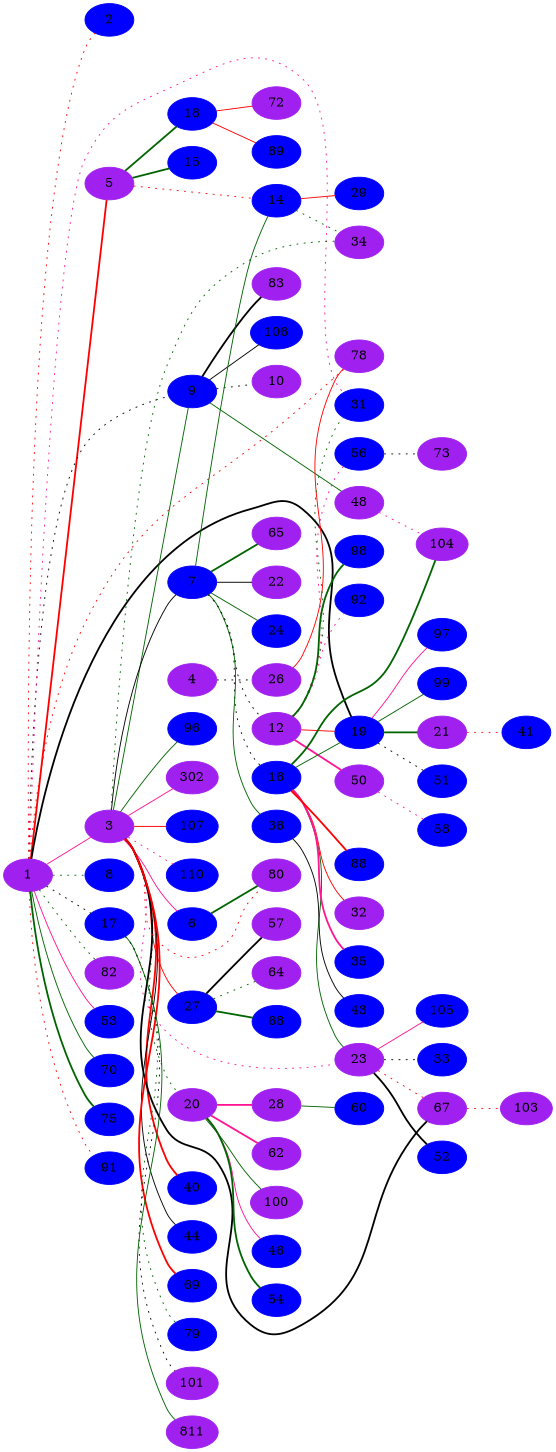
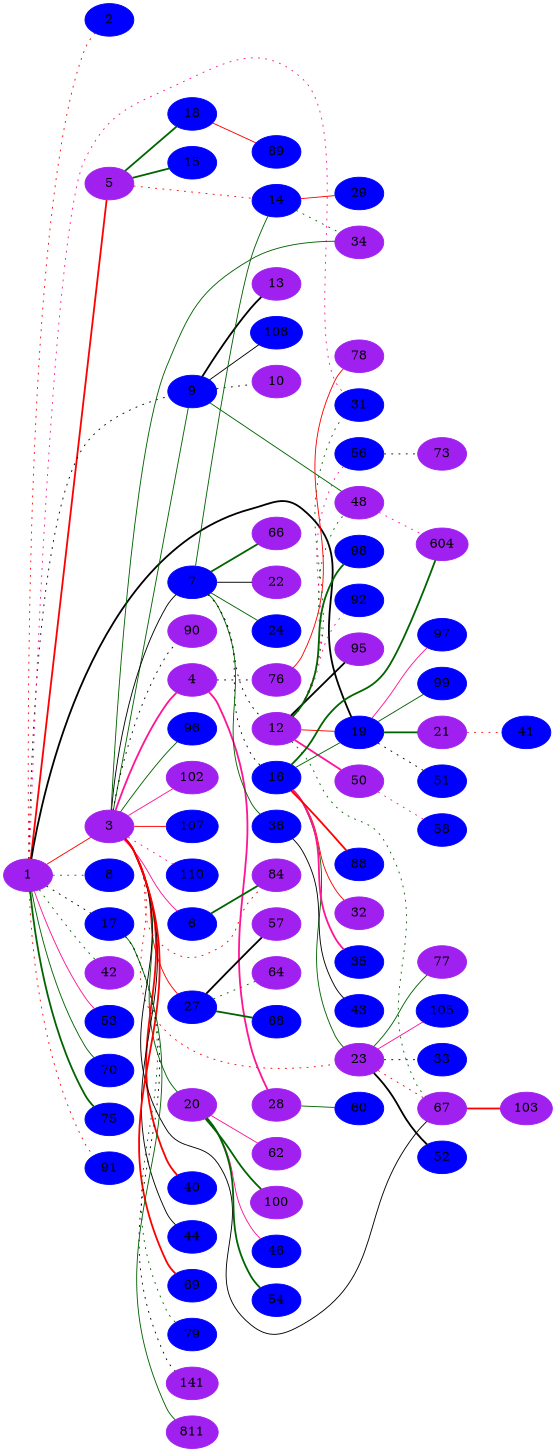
node "72": removed
node "83": label "83" -> "13"
edge "34" -- "3": style dotted -> solid
node "65": label "65" -> "66"
node "104": label "104" -> "604"
edge "78" -- "1": removed
edge "48" -- "12": added
node "90": added
node "95": added
node "26": label "26" -> "76"
edge "4" -- "3": added
node "302": label "302" -> "102"
edge "3" -- "1": color deeppink -> red
node "80": label "80" -> "84"
edge "12" -- "67": added
node "77": added
edge "3" -- "20": style dotted -> solid
node "82": label "82" -> "42"
edge "3" -- "23": color deeppink -> red
edge "20" -- "28": now "4" -- "28"
edge "67" -- "103": style dotted -> bold
edge "20" -- "62": style bold -> solid
edge "20" -- "100": style solid -> bold
edge "3" -- "67": style bold -> solid
node "101": label "101" -> "141"
